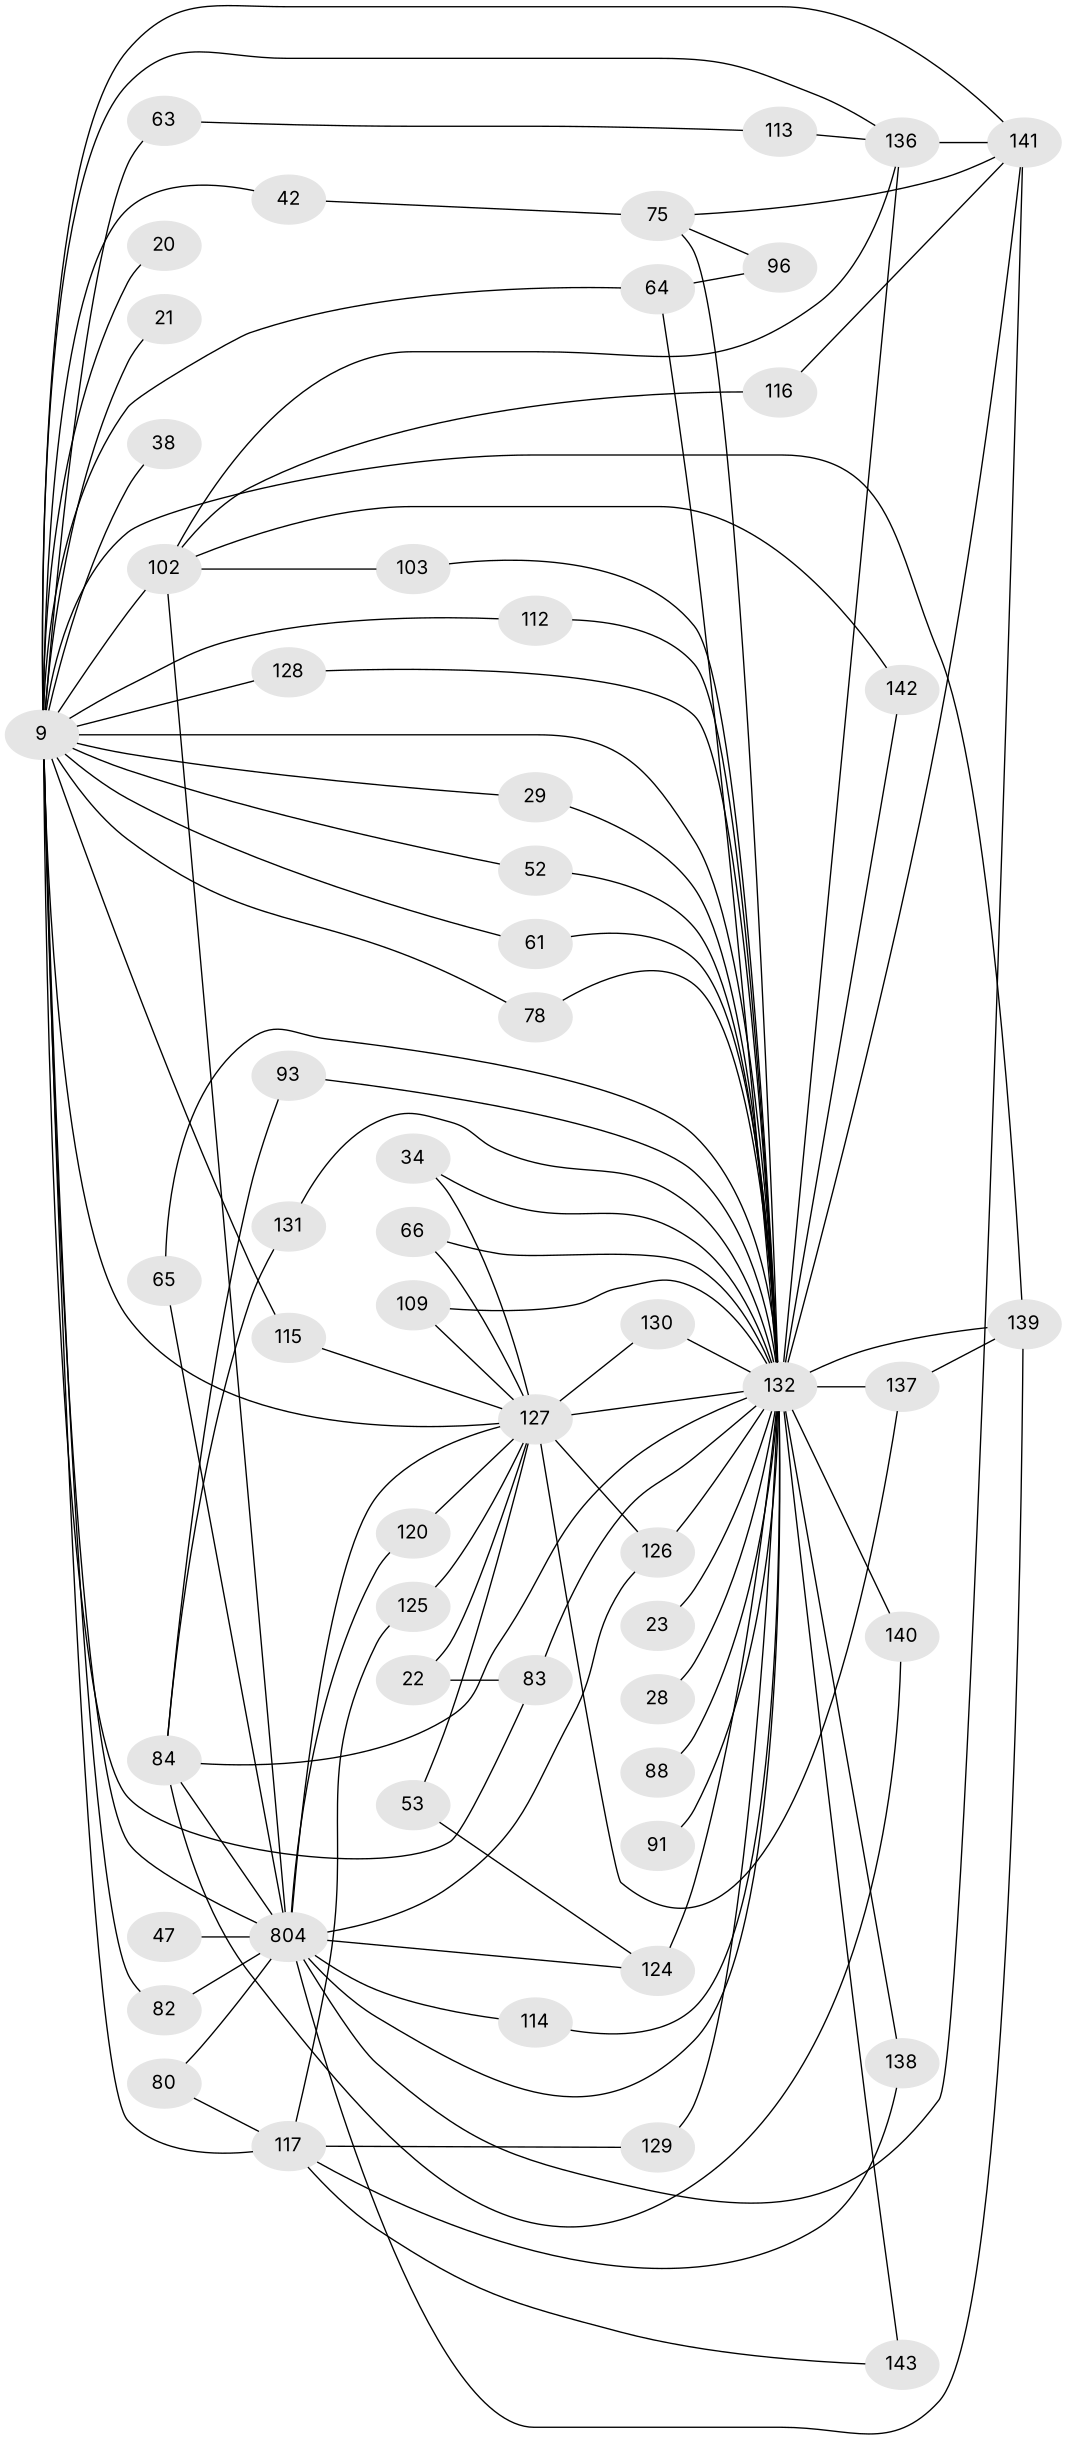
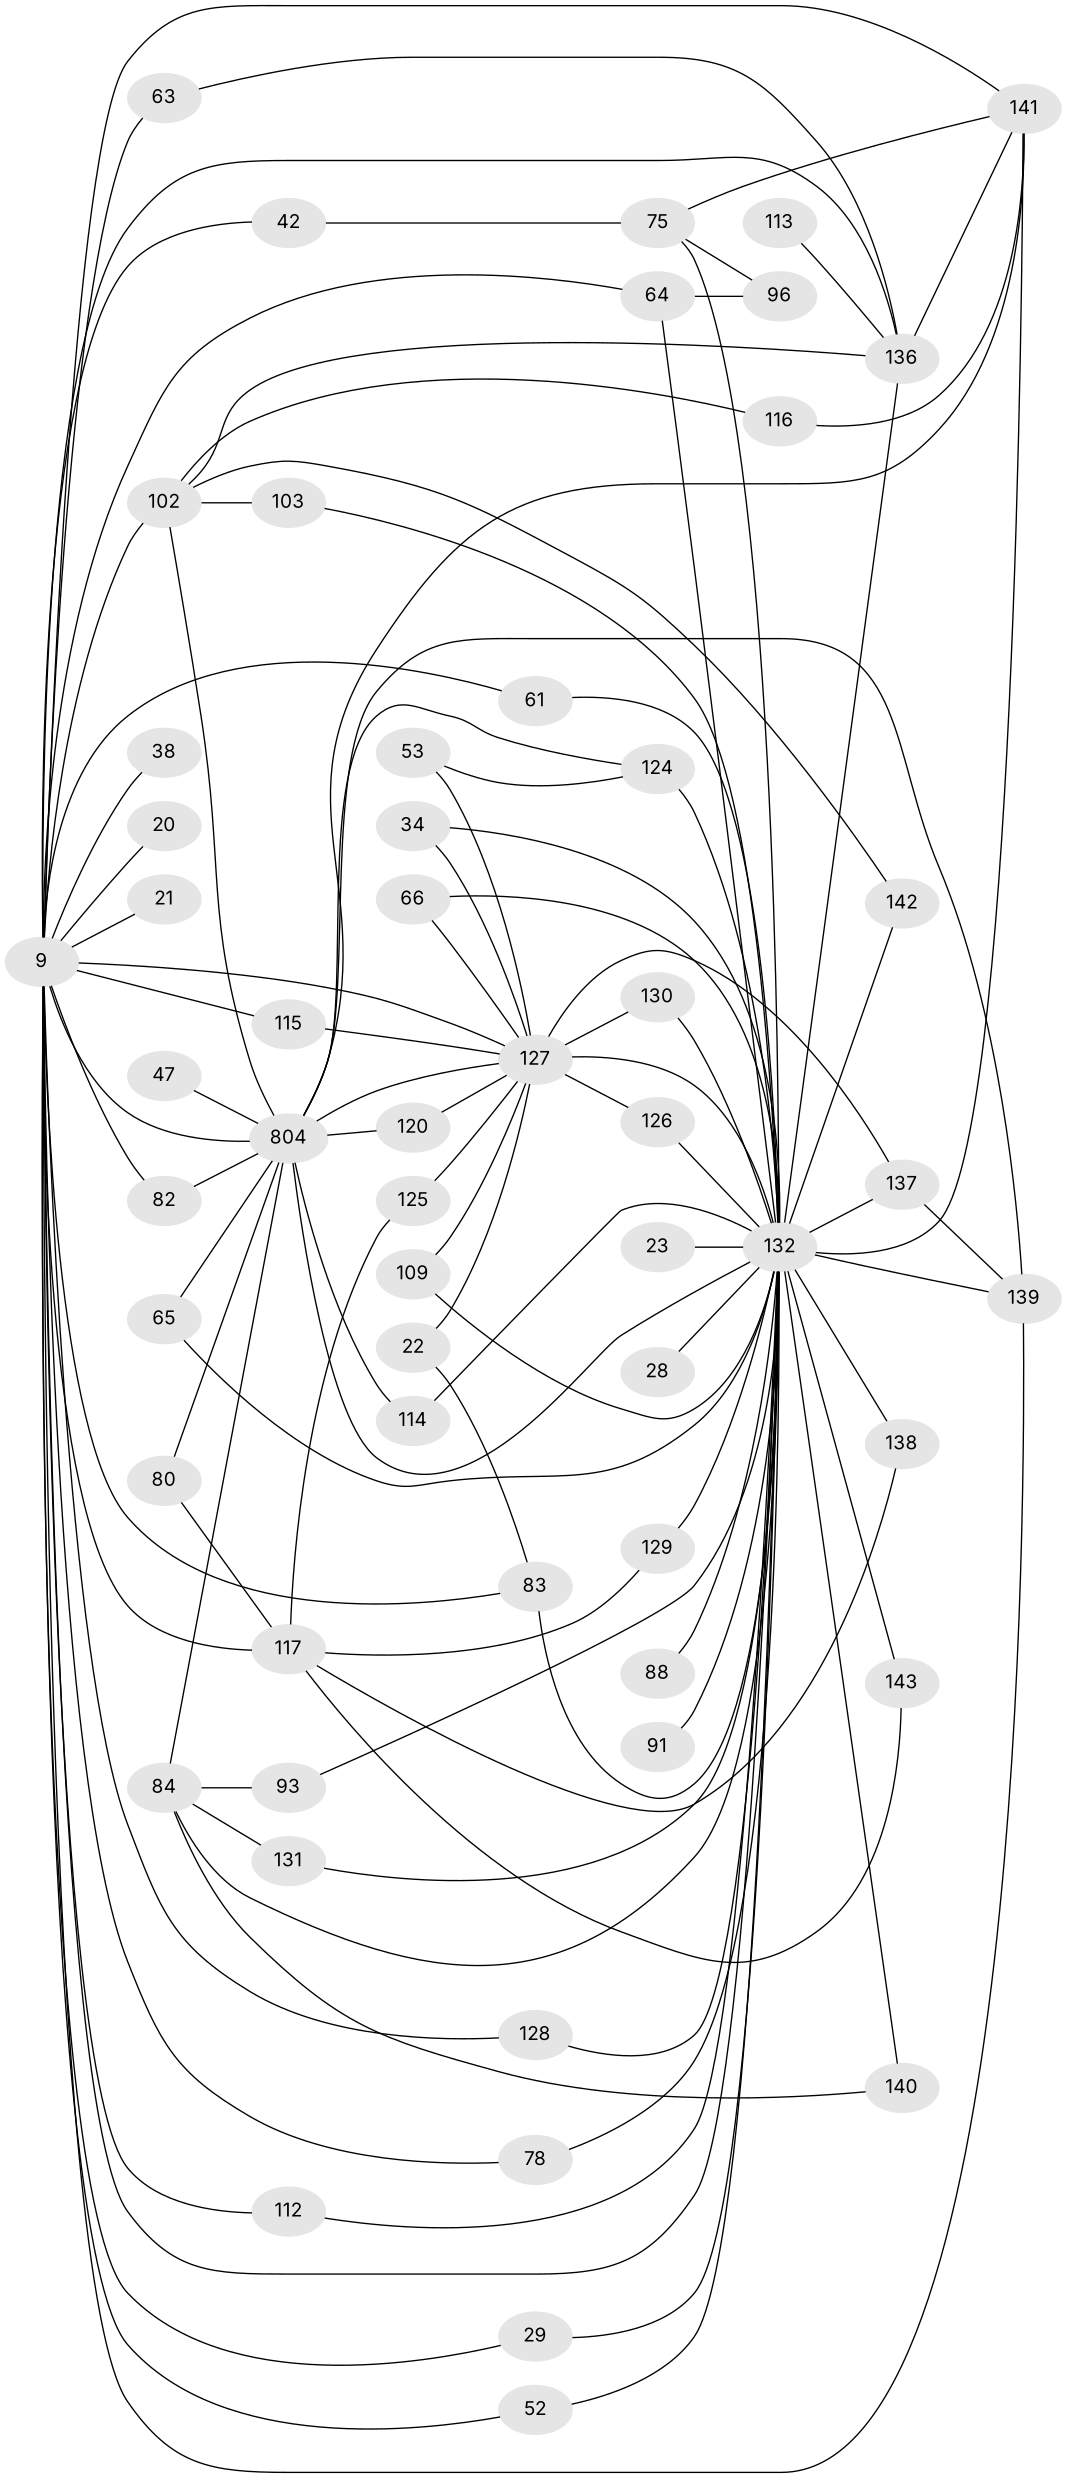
edge "63" -- "113": now "63" -- "136"
edge "126" -- "804": removed
